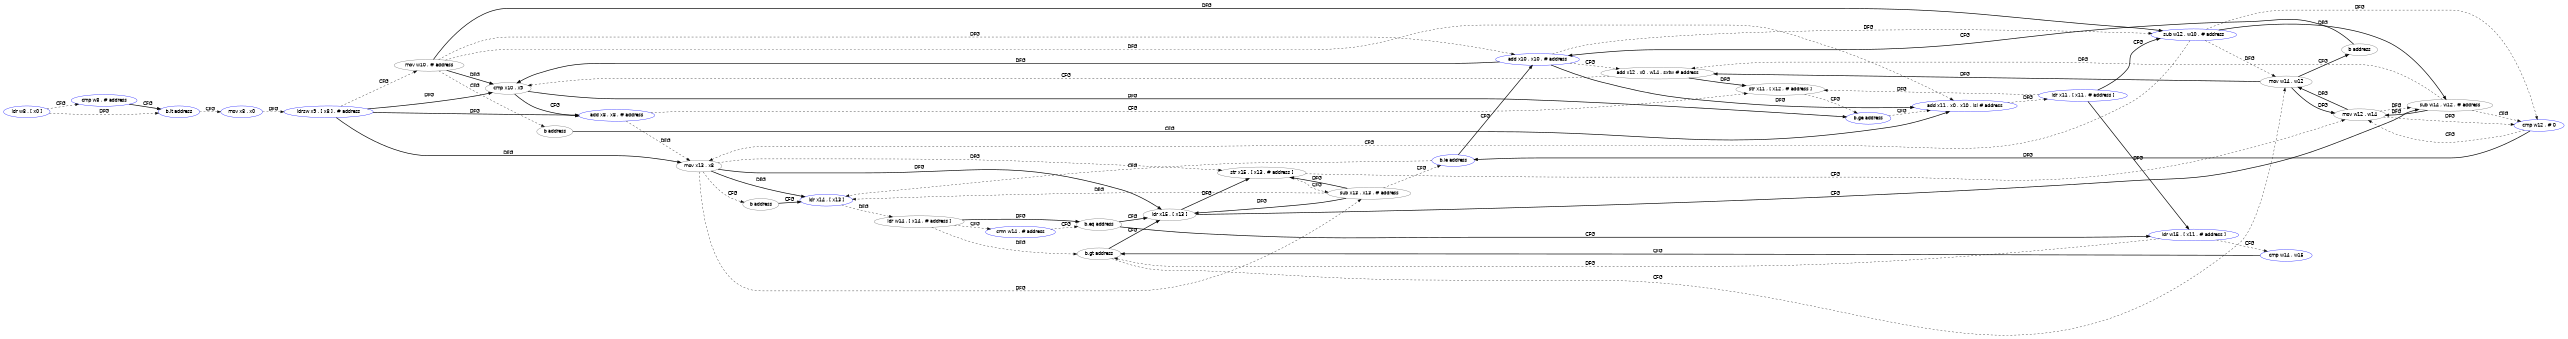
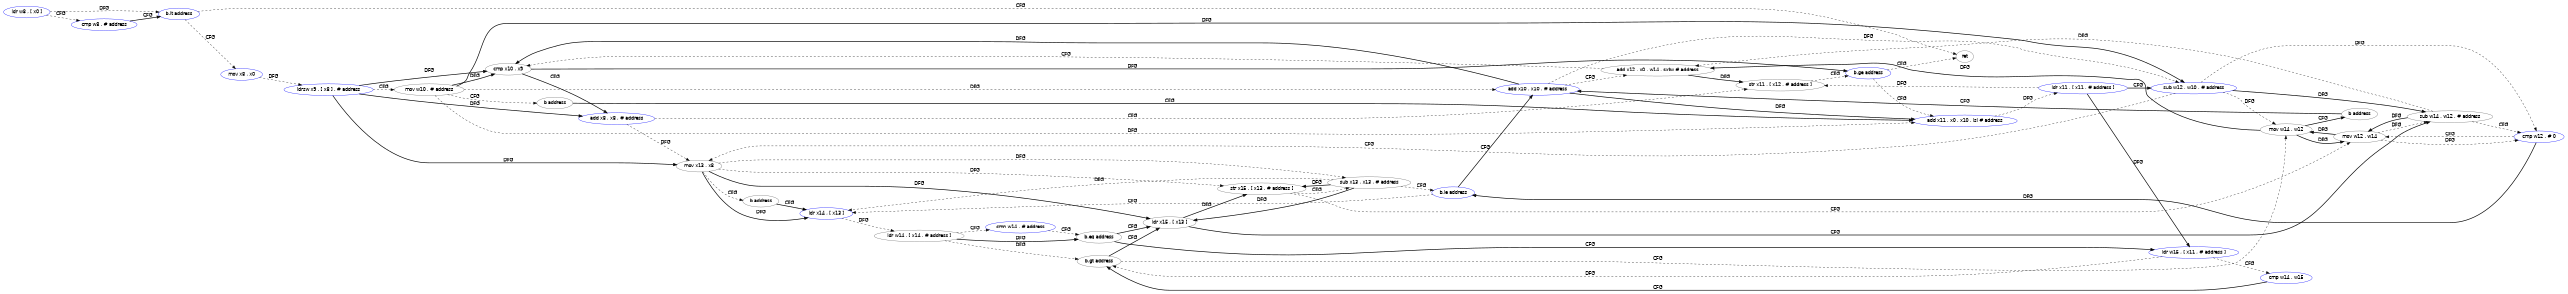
node "ret": added
